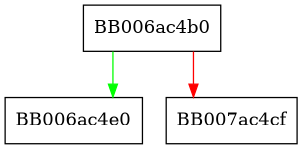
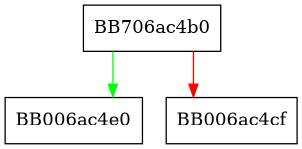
node "BB006ac4b0": label "BB006ac4b0" -> "BB706ac4b0"
node "BB007ac4cf": label "BB007ac4cf" -> "BB006ac4cf"
